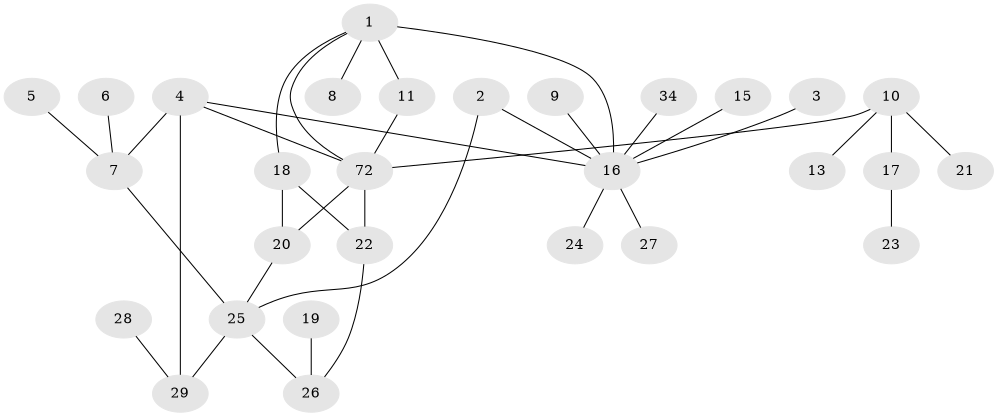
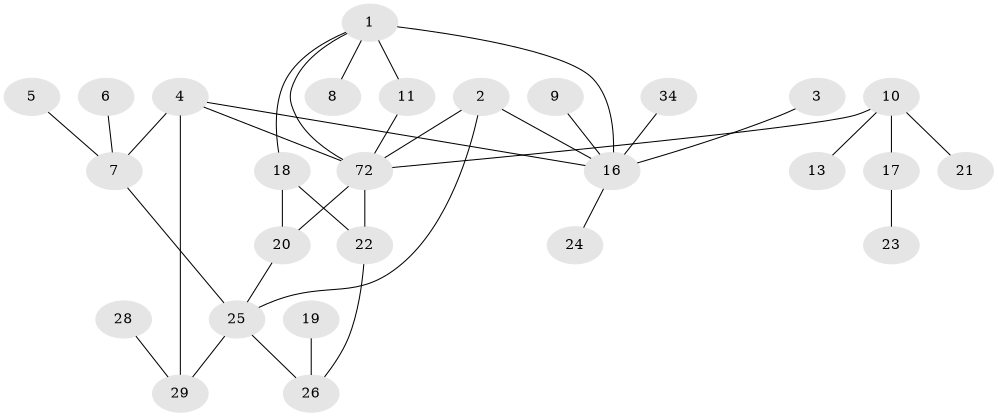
node "15": removed
edge "2" -- "72": added
node "27": removed
